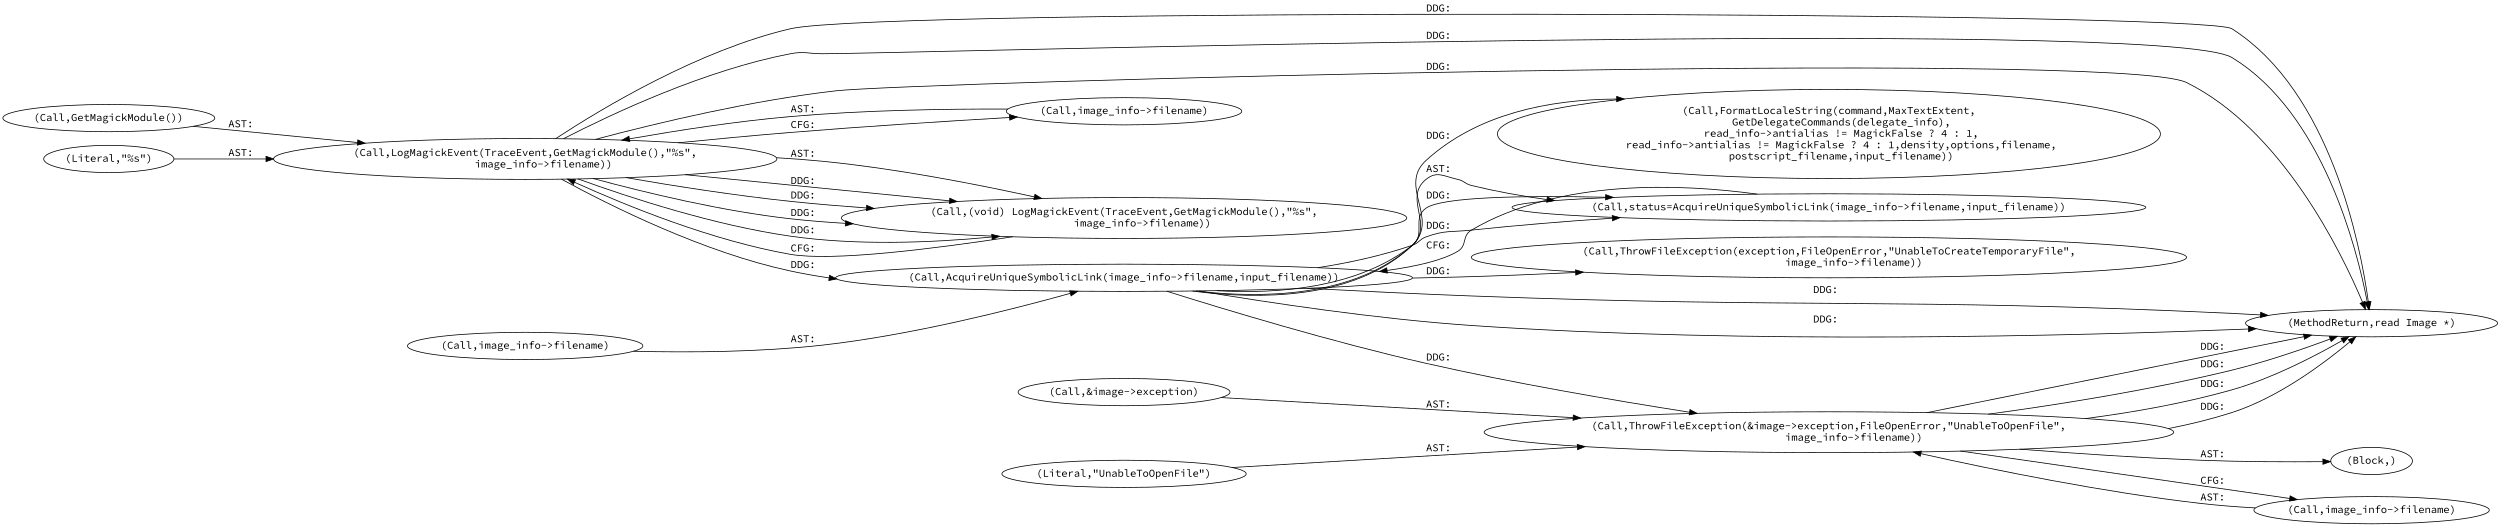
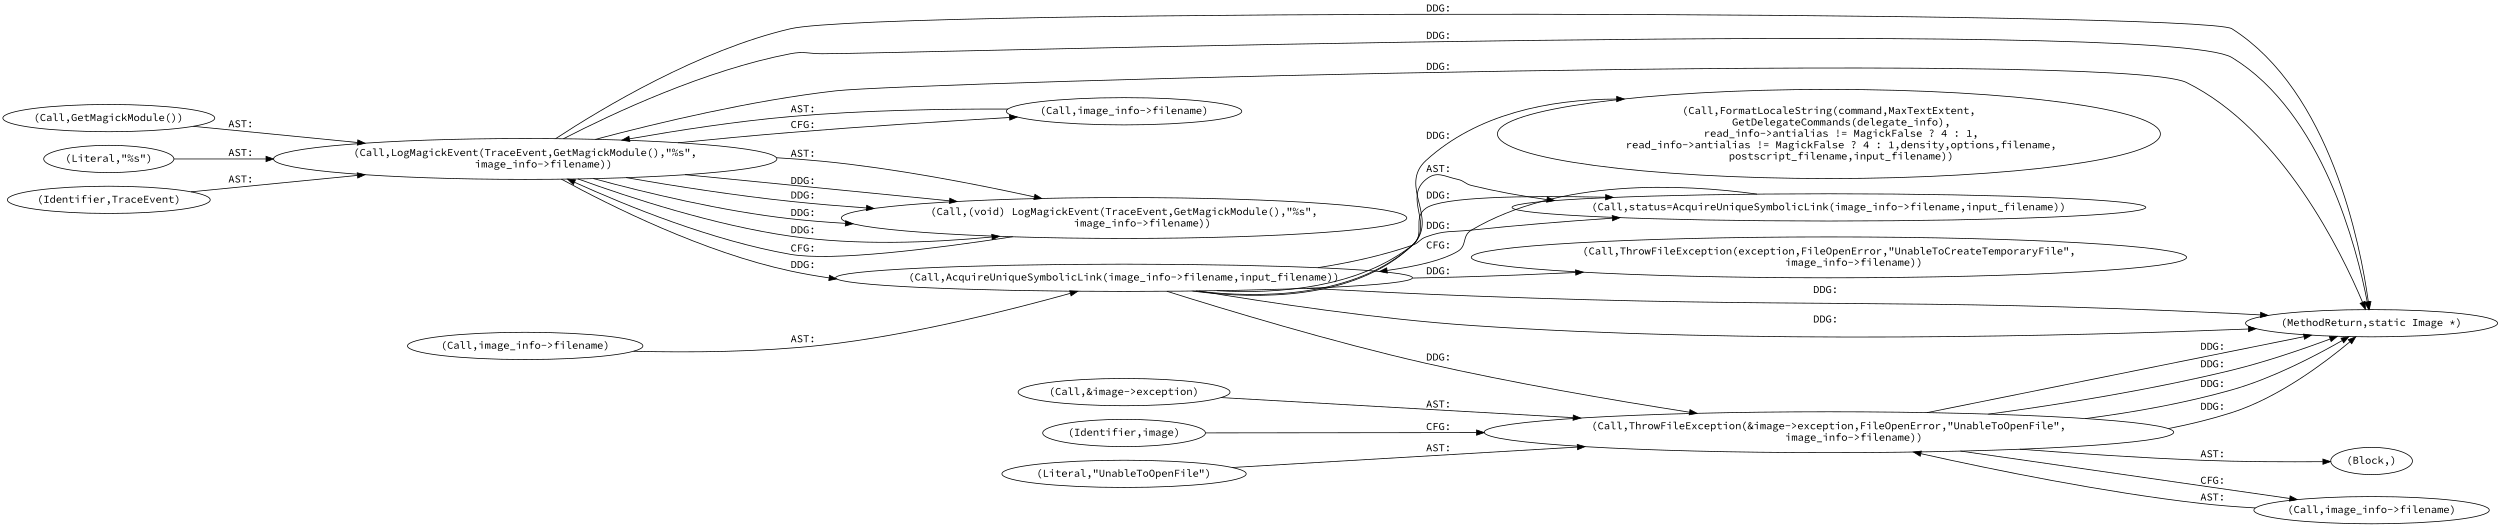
node "(Identifier,TraceEvent)": added
node "(MethodReturn,read Image *)": label "(MethodReturn,read Image *)" -> "(MethodReturn,static Image *)"
node "(Identifier,image)": added
